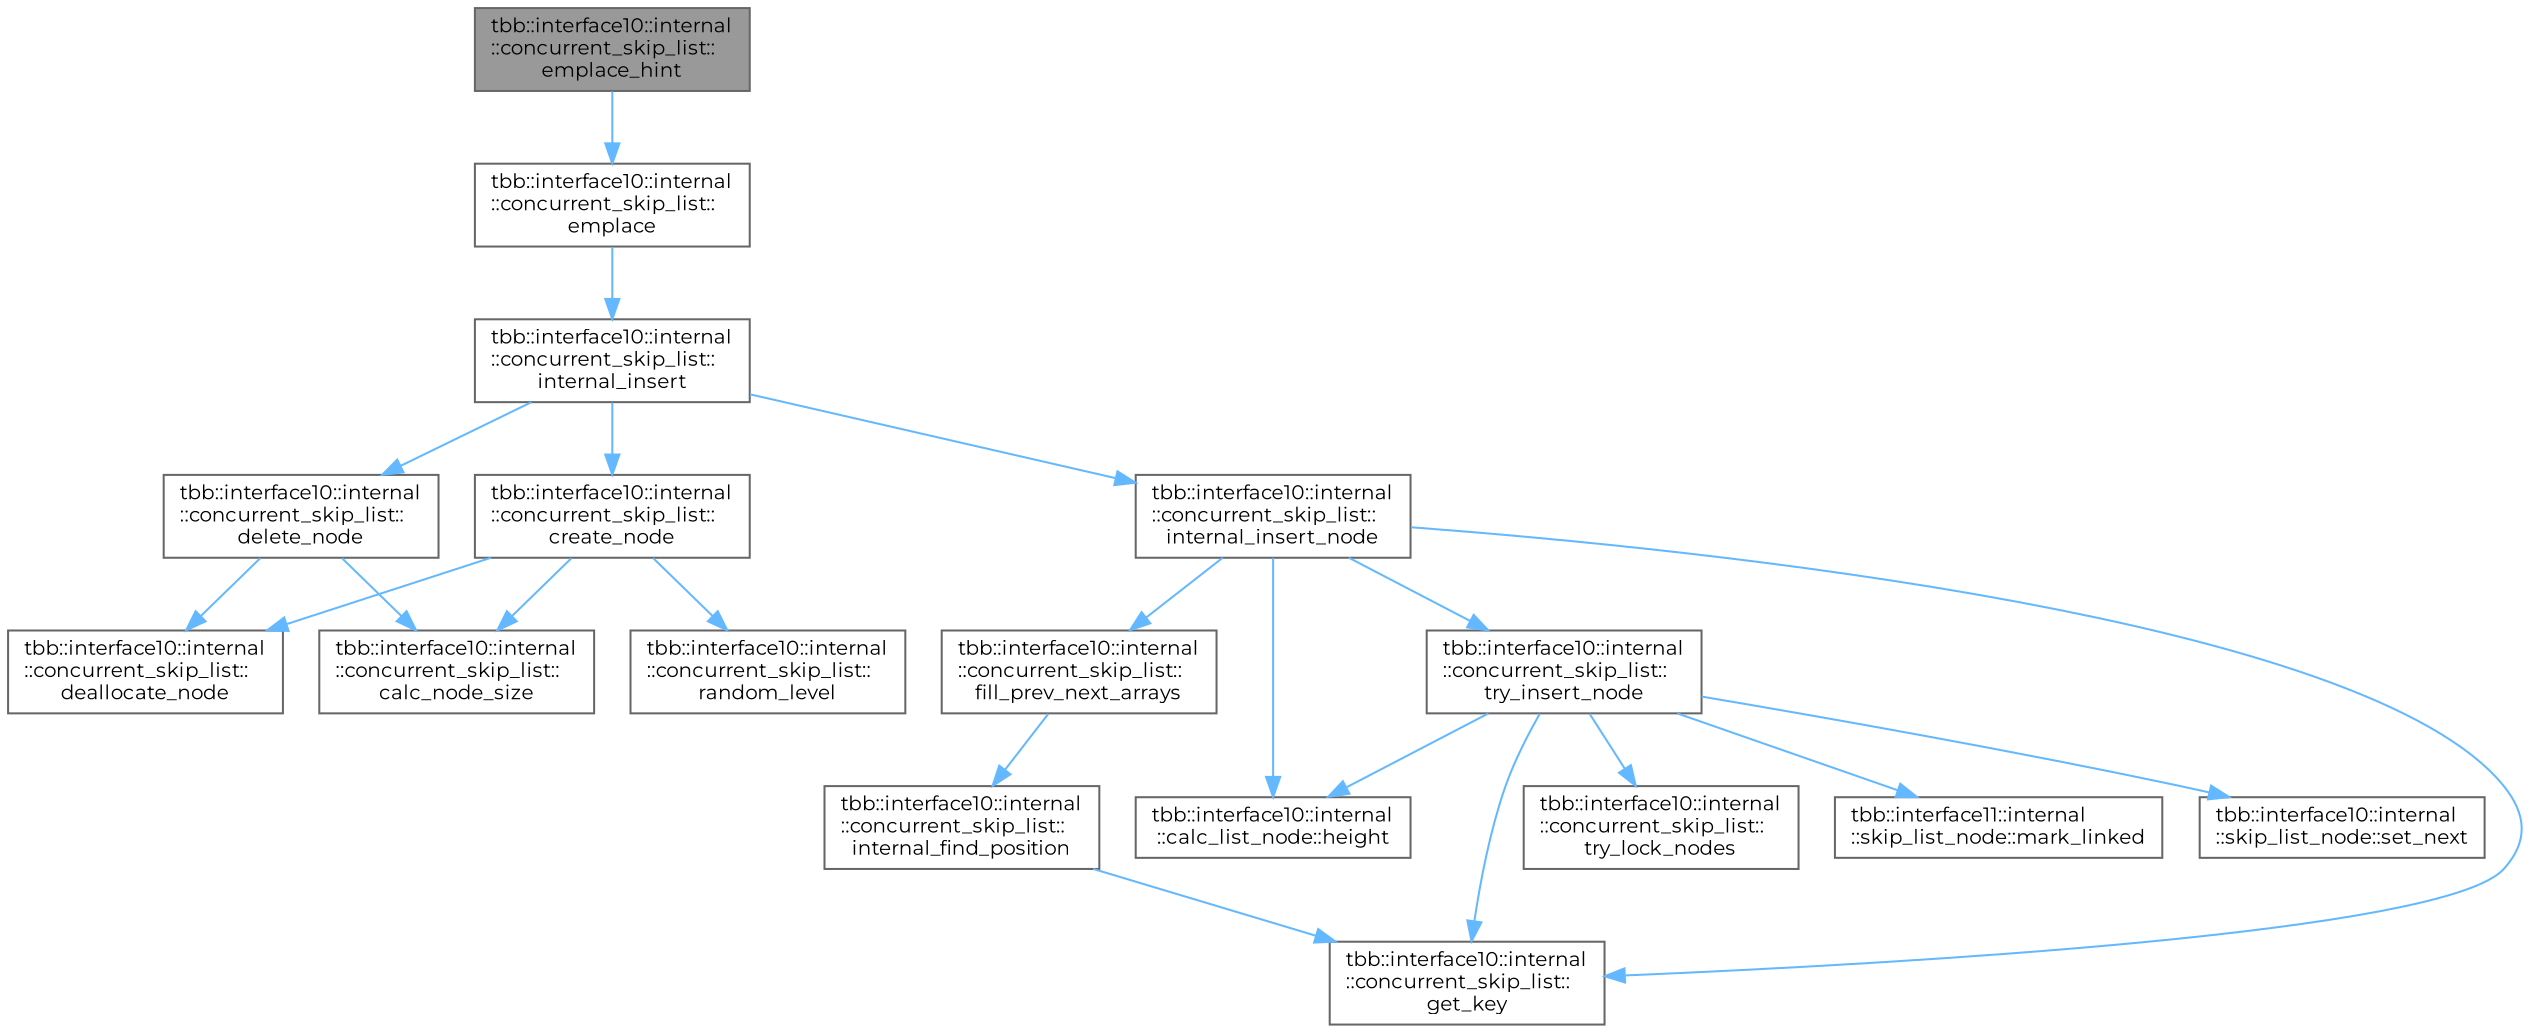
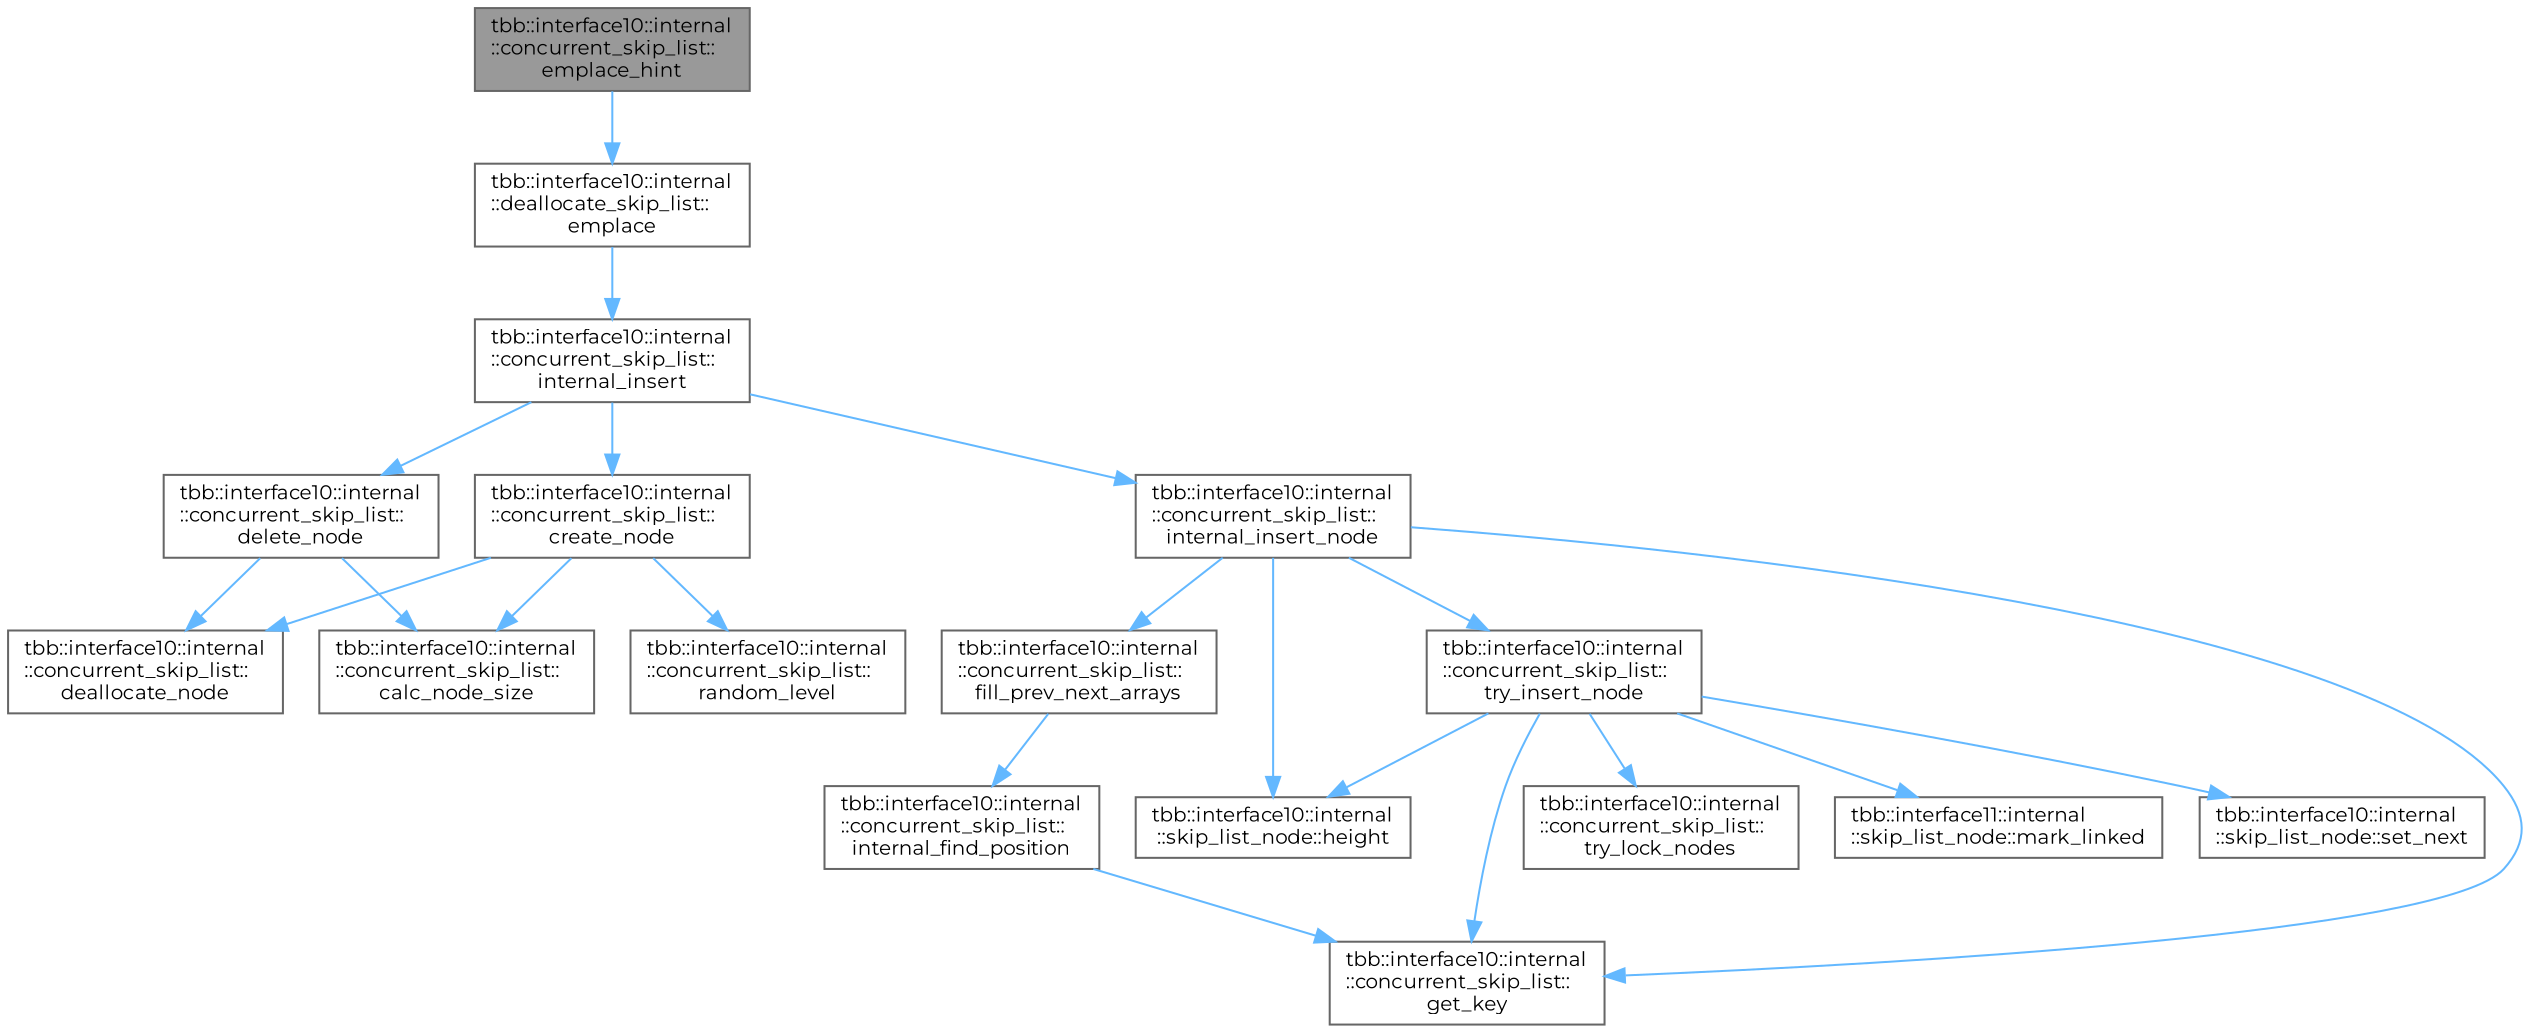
node "tbb::interface10::internal ::concurrent_skip_list:: emplace": label "tbb::interface10::internal ::concurrent_skip_list:: emplace" -> "tbb::interface10::internal ::deallocate_skip_list:: emplace"
node "tbb::interface10::internal ::calc_list_node::height": label "tbb::interface10::internal ::calc_list_node::height" -> "tbb::interface10::internal ::skip_list_node::height"
